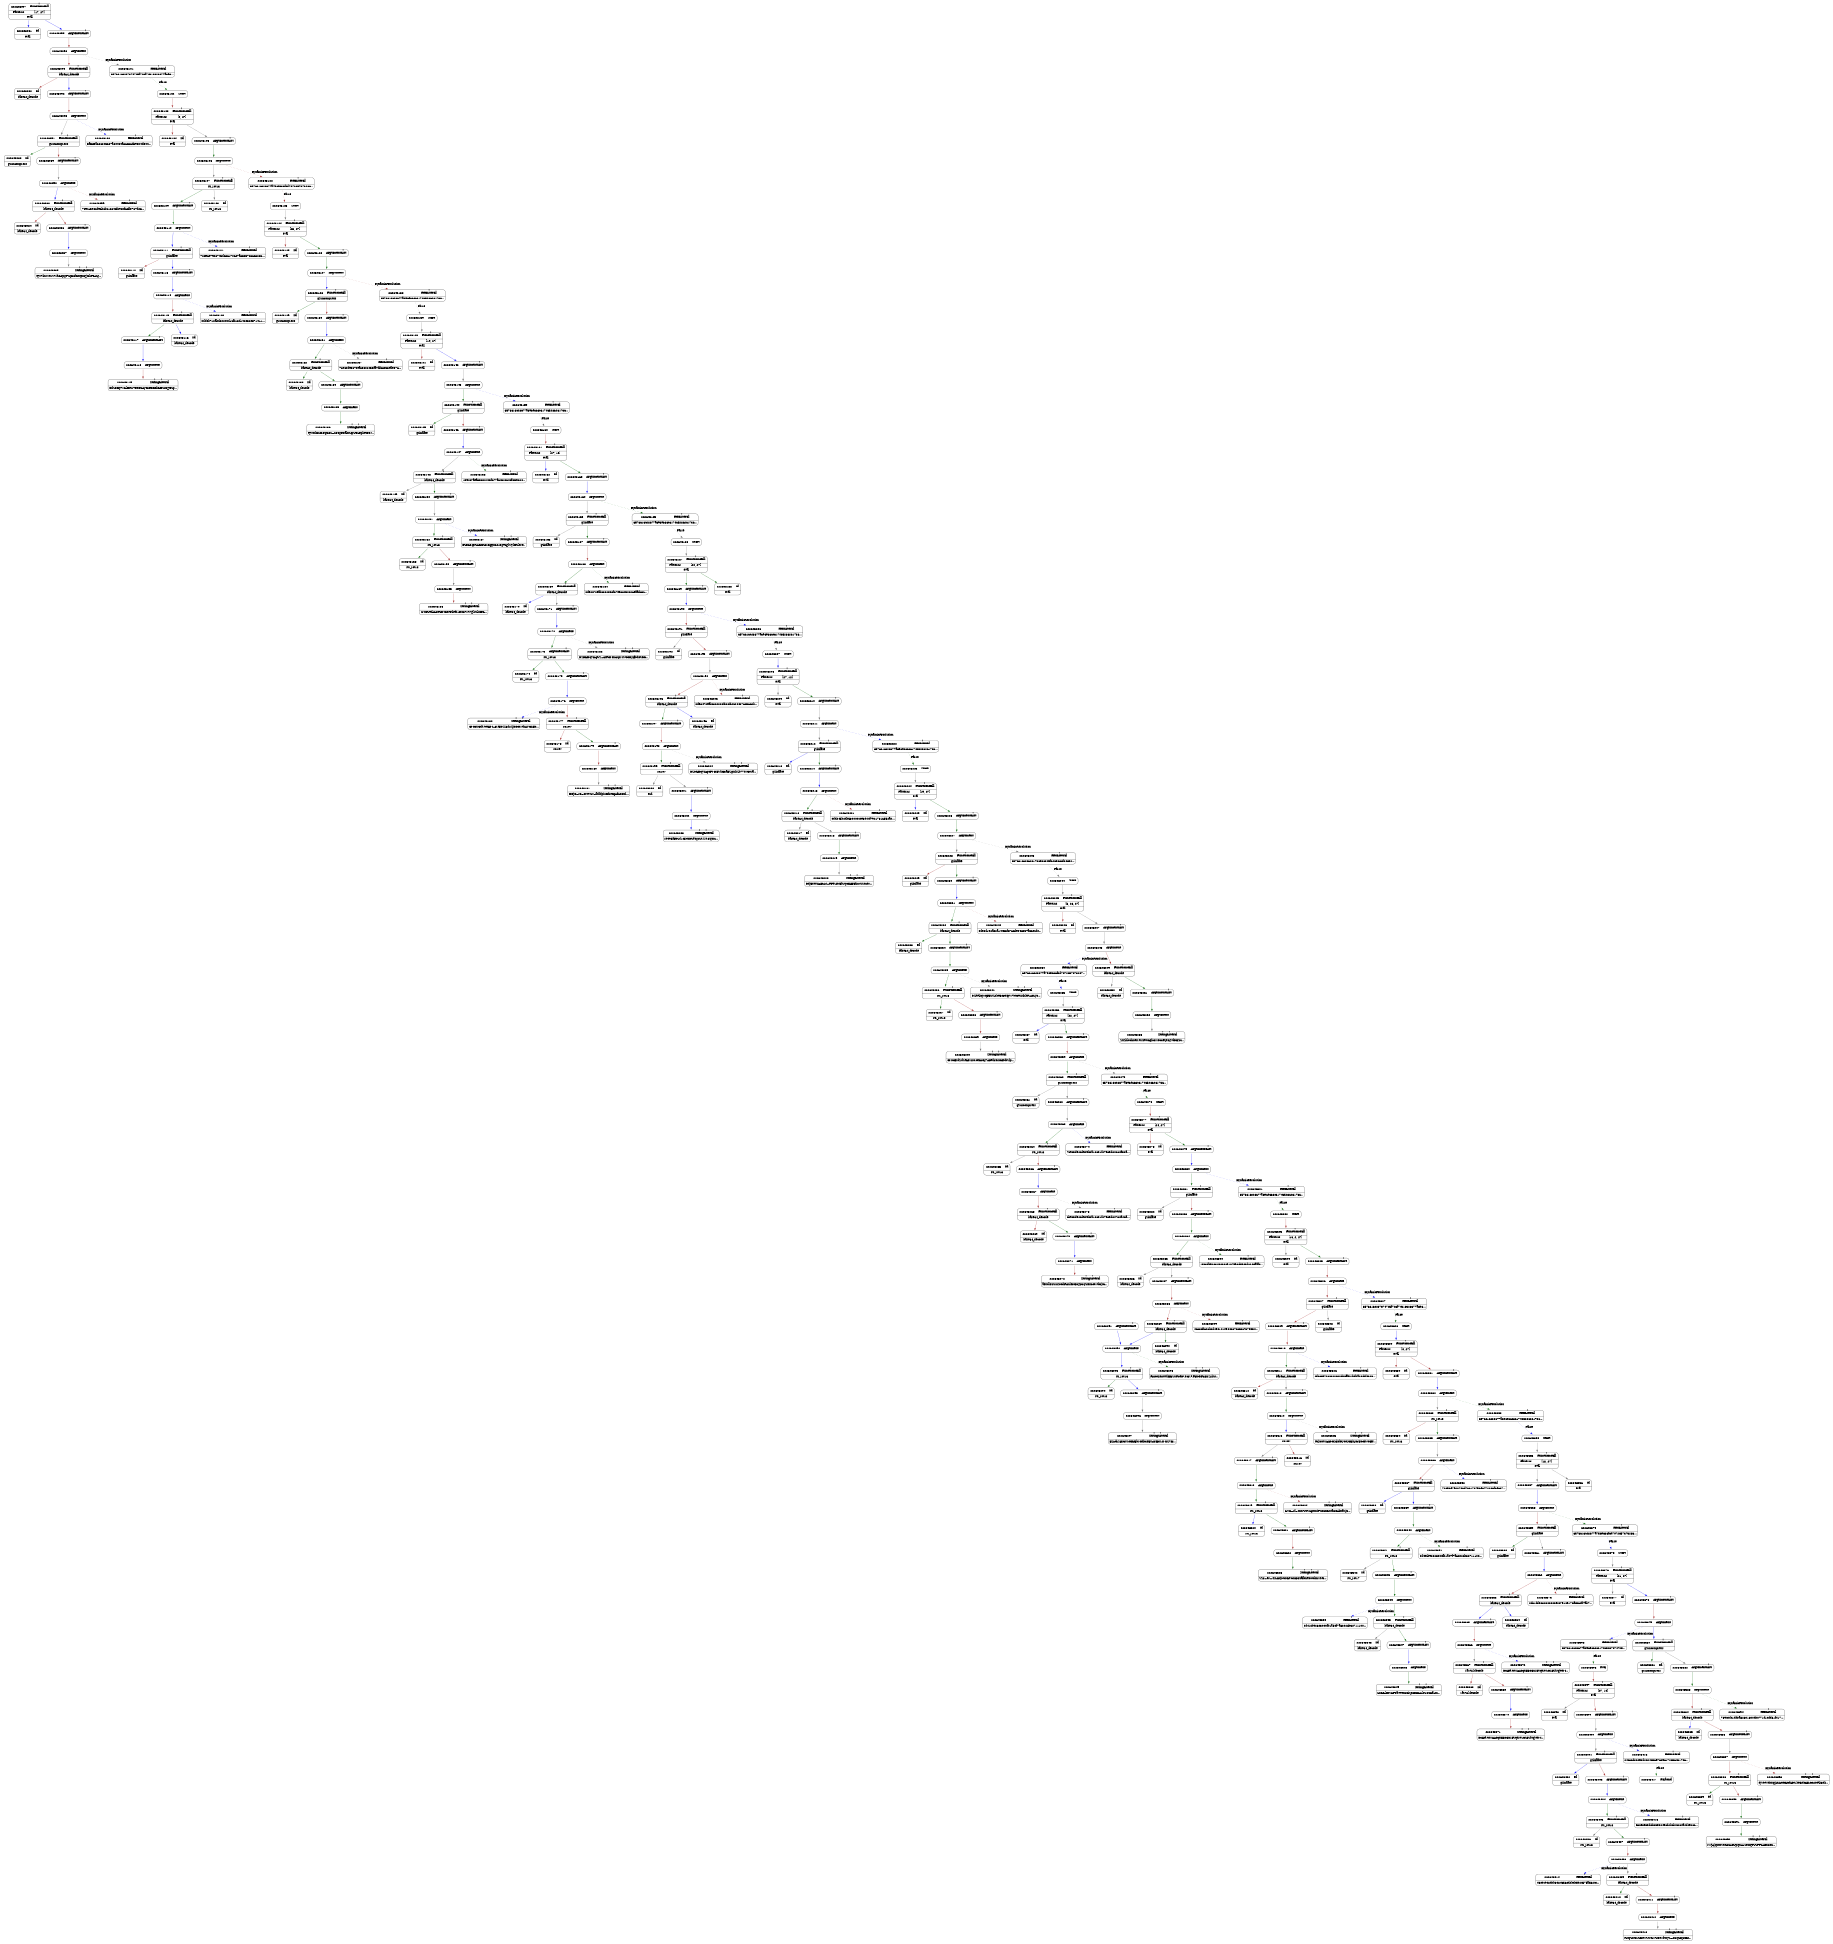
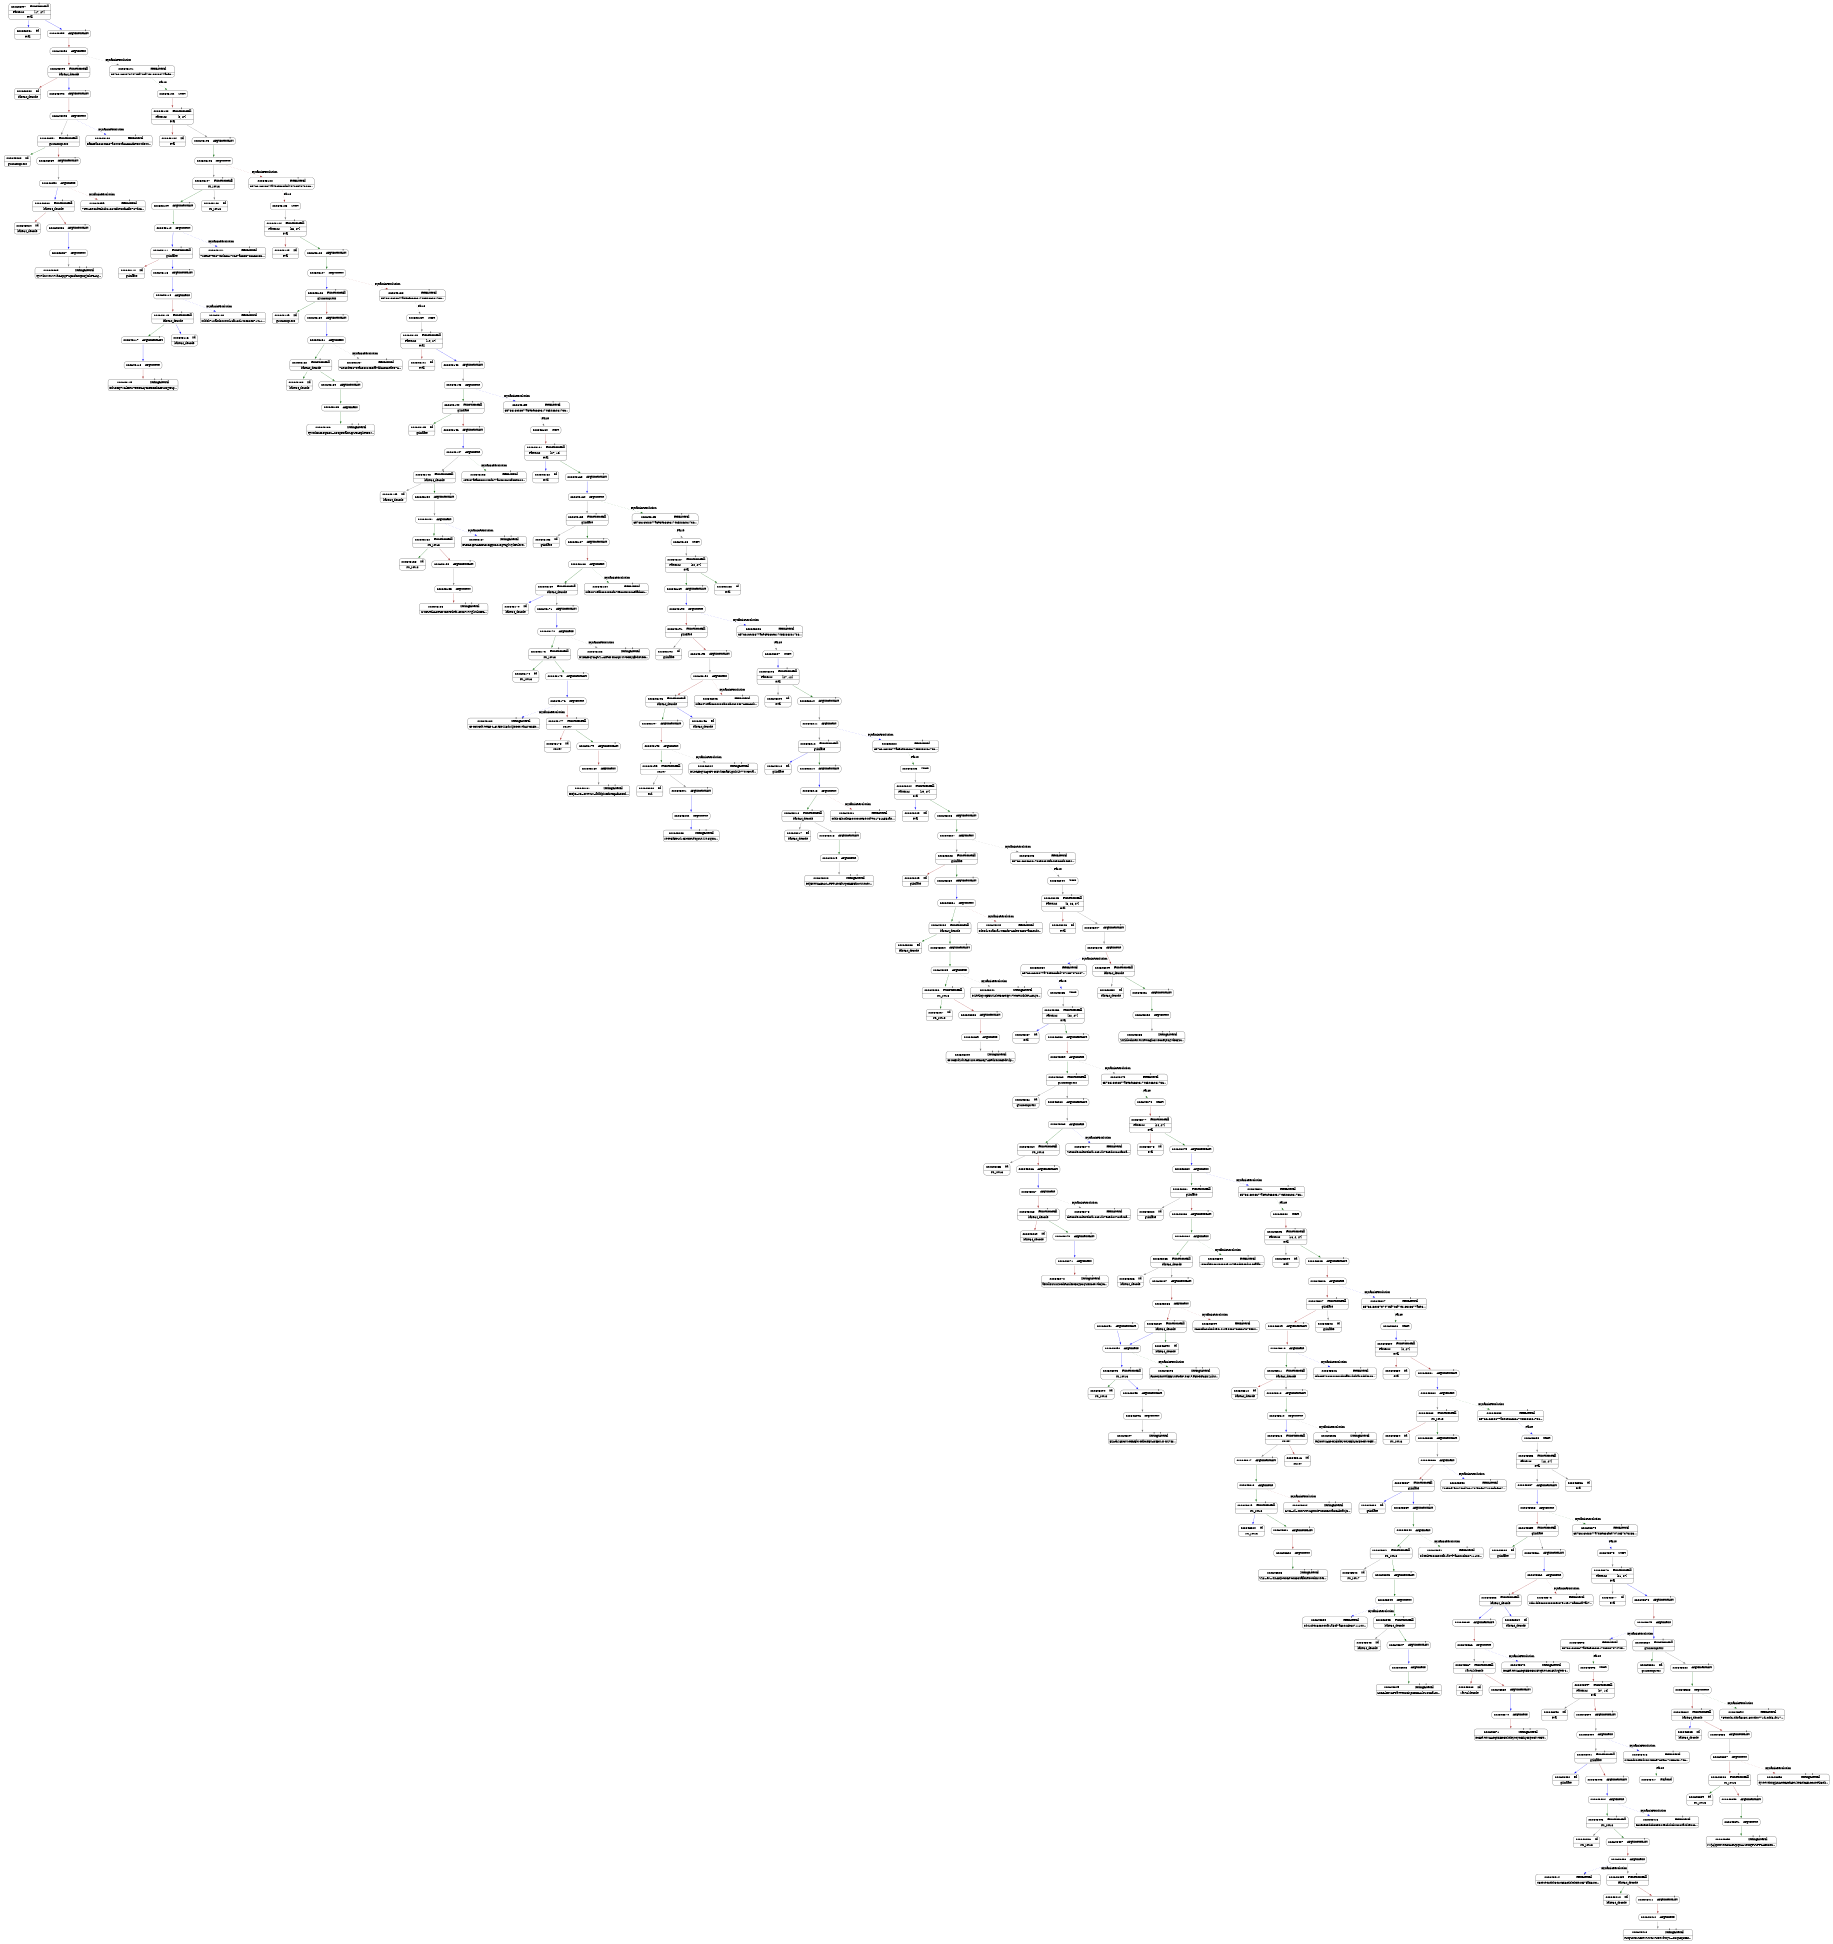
node "222648173": text "ArgumentList" -> "FunctionCall"
node "222648396": text "IwQ" -> "Start"
node "222648371": text "DcHdVoIwAADgx5EOF2rFYqereSQSBYlYgjeeM..." -> "DcHdVoIwAADgx5EOF2kdDyooyQEiLJGXJCQiwOET..."
